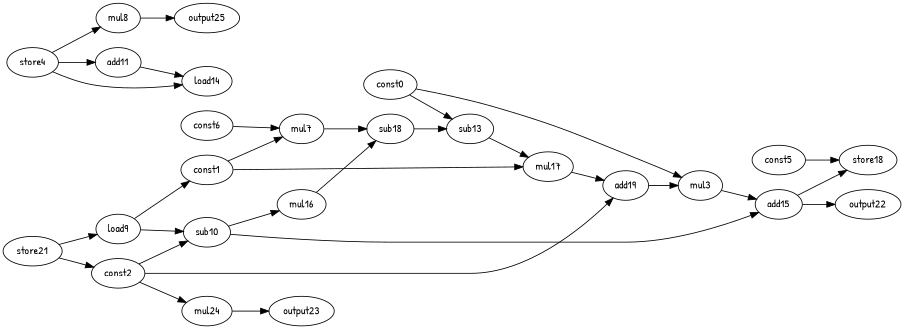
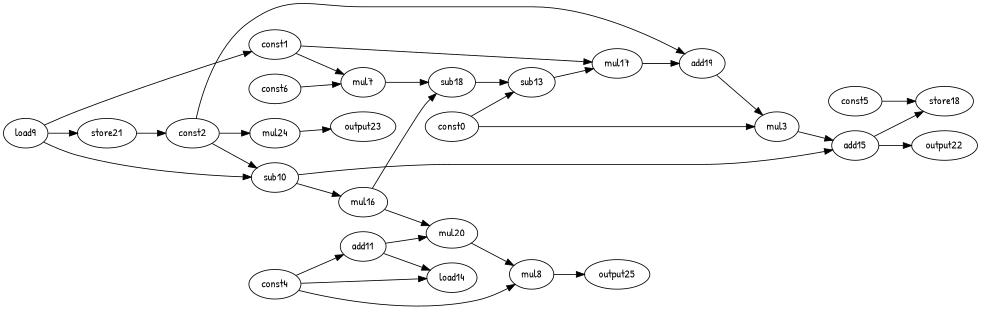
node "store4": label "store4" -> "const4"
node "mul20": added
edge "store21" -> "load9": reversed
